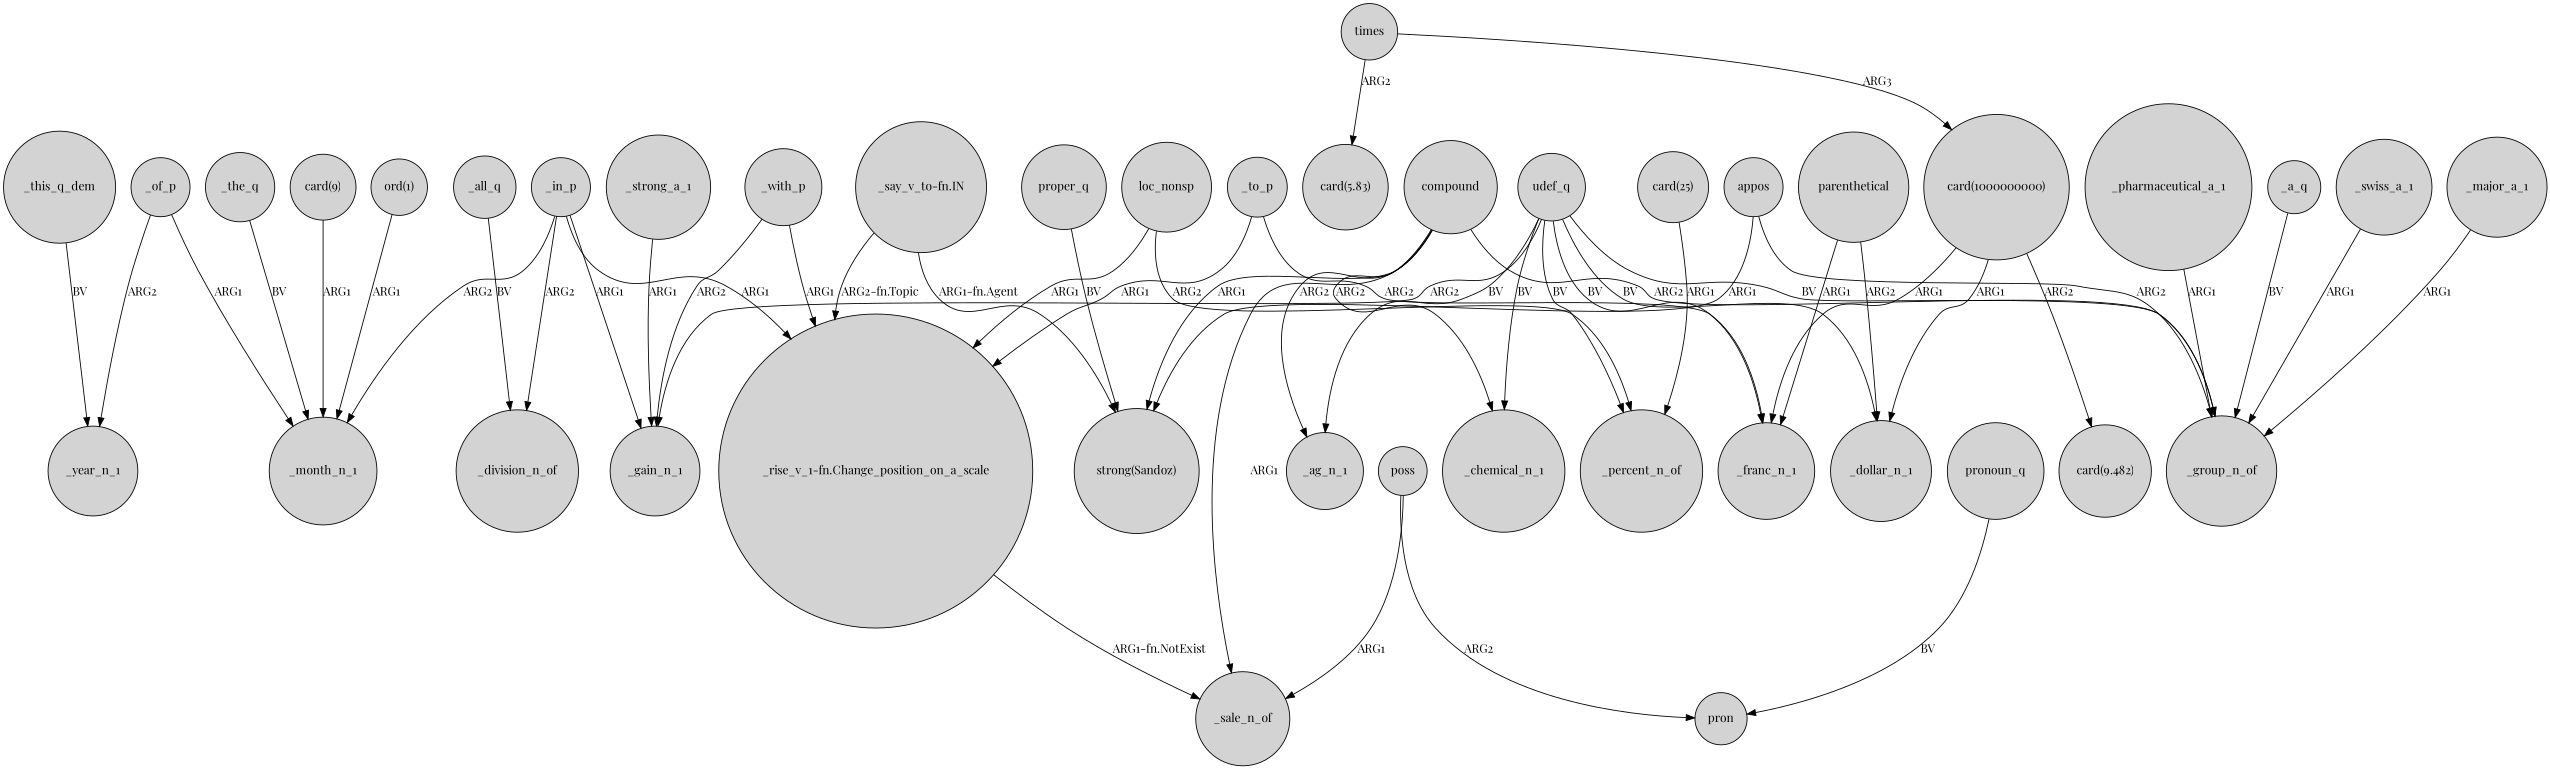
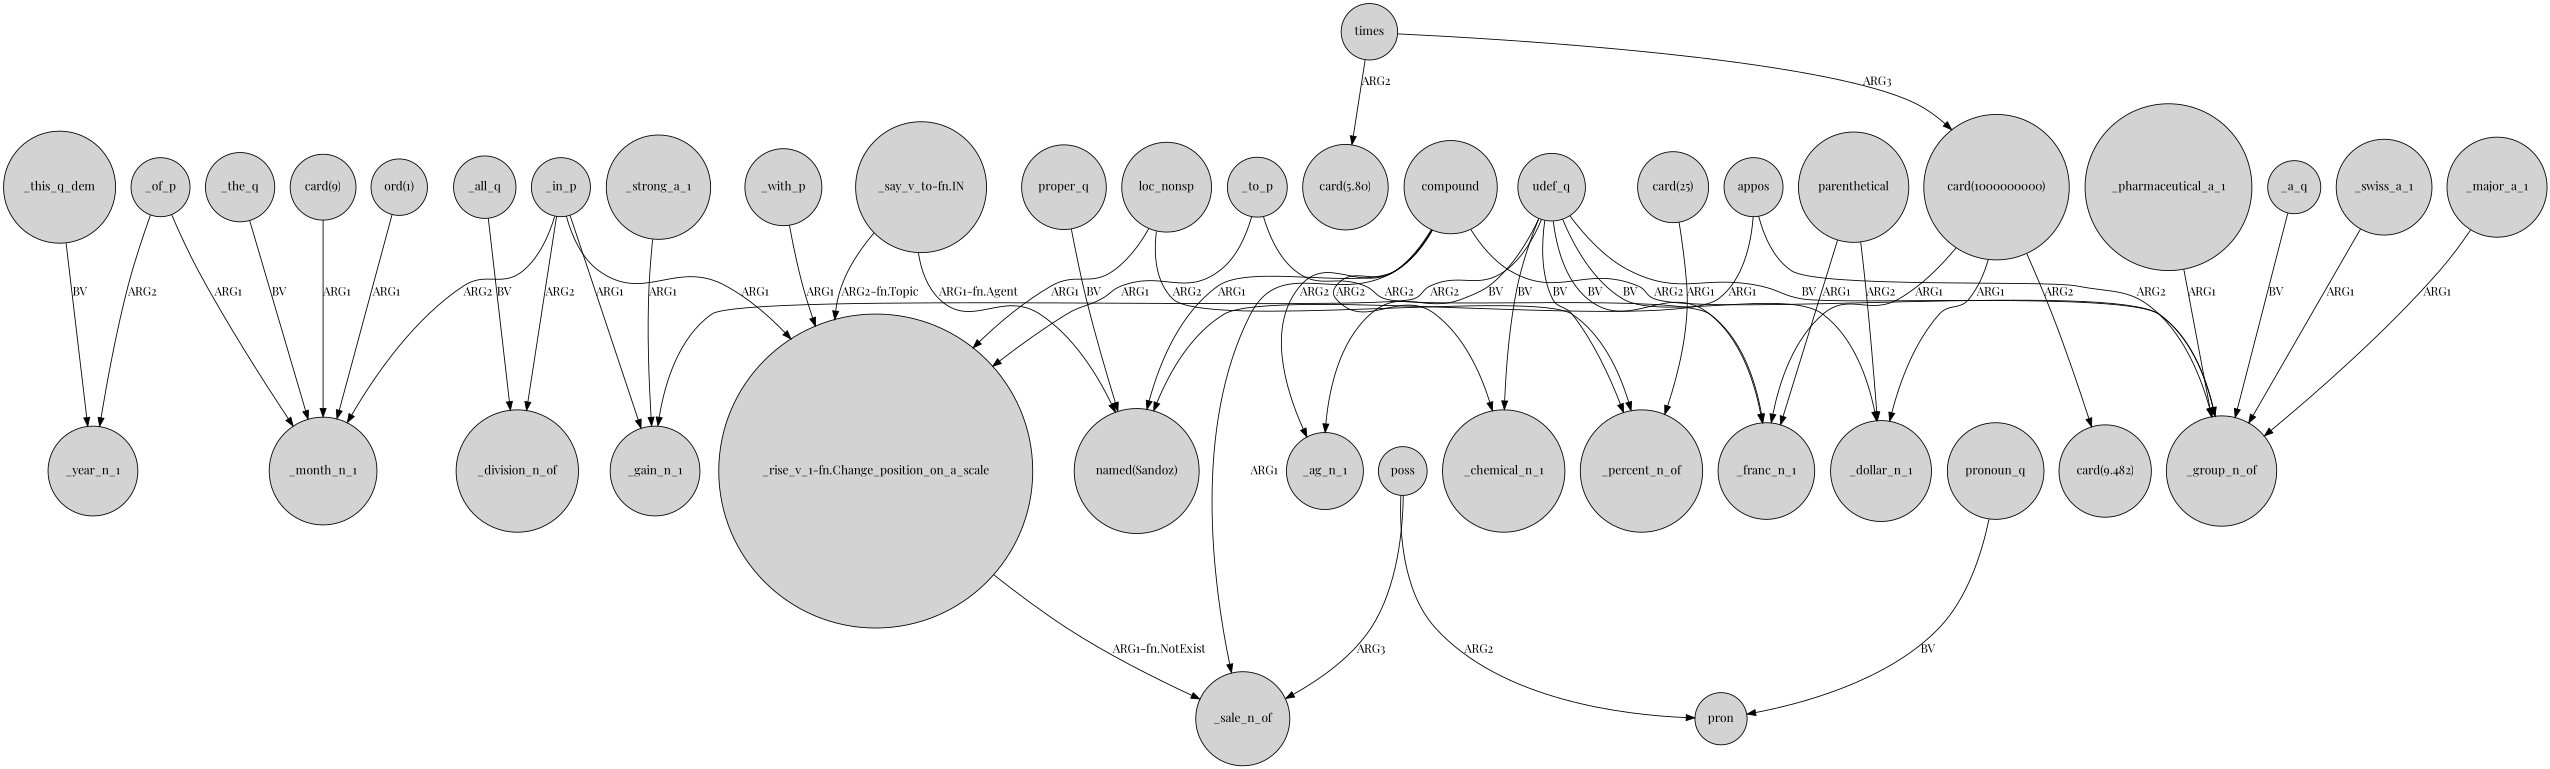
node "card(5.83)": label "card(5.83)" -> "card(5.80)"
edge "_with_p" -> "_gain_n_1": removed, label "ARG2"
node "strong(Sandoz)": label "strong(Sandoz)" -> "named(Sandoz)"
edge "poss" -> "_sale_n_of": label "ARG1" -> "ARG3"
